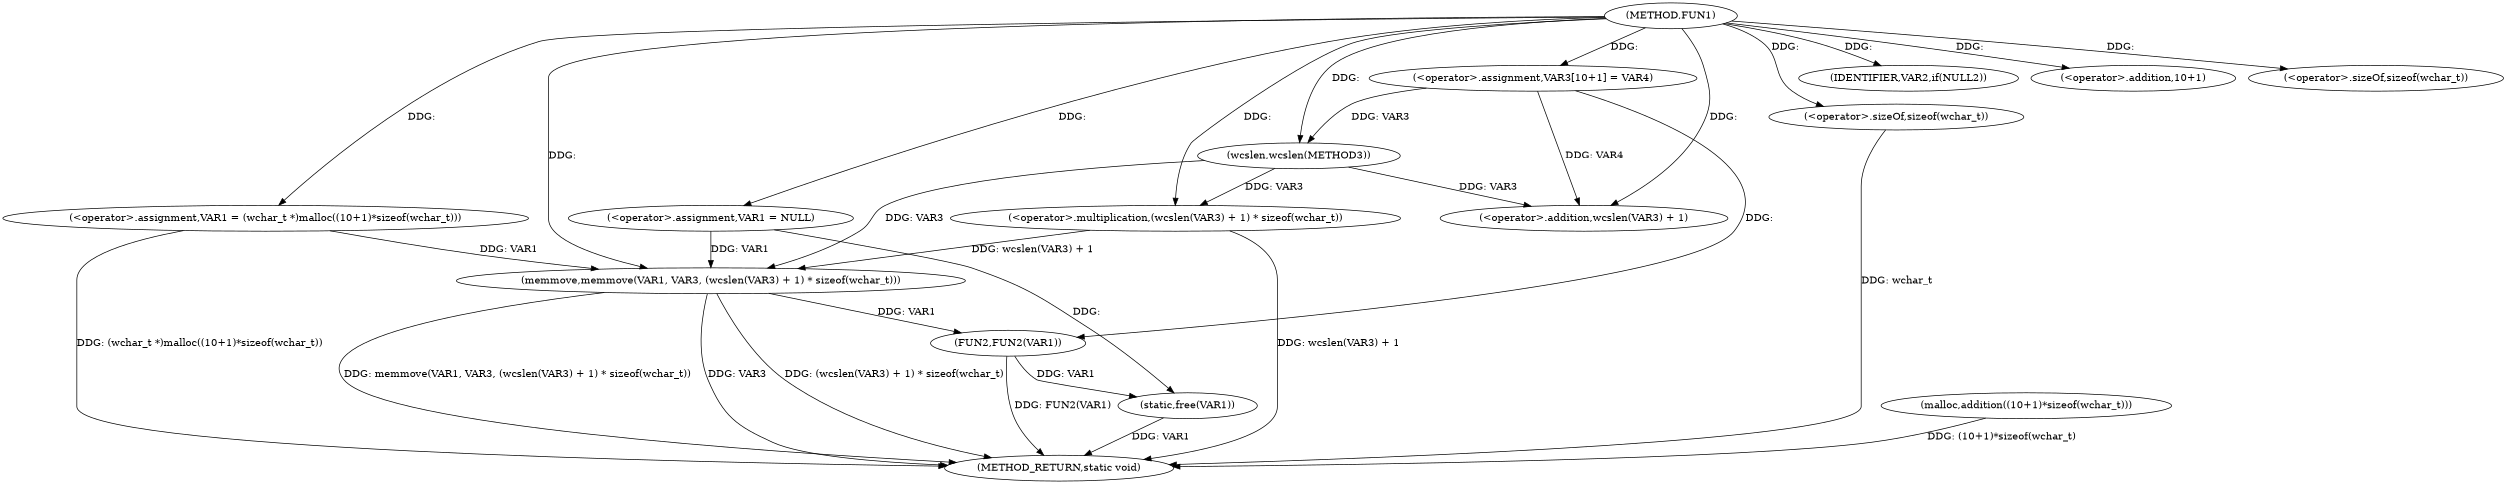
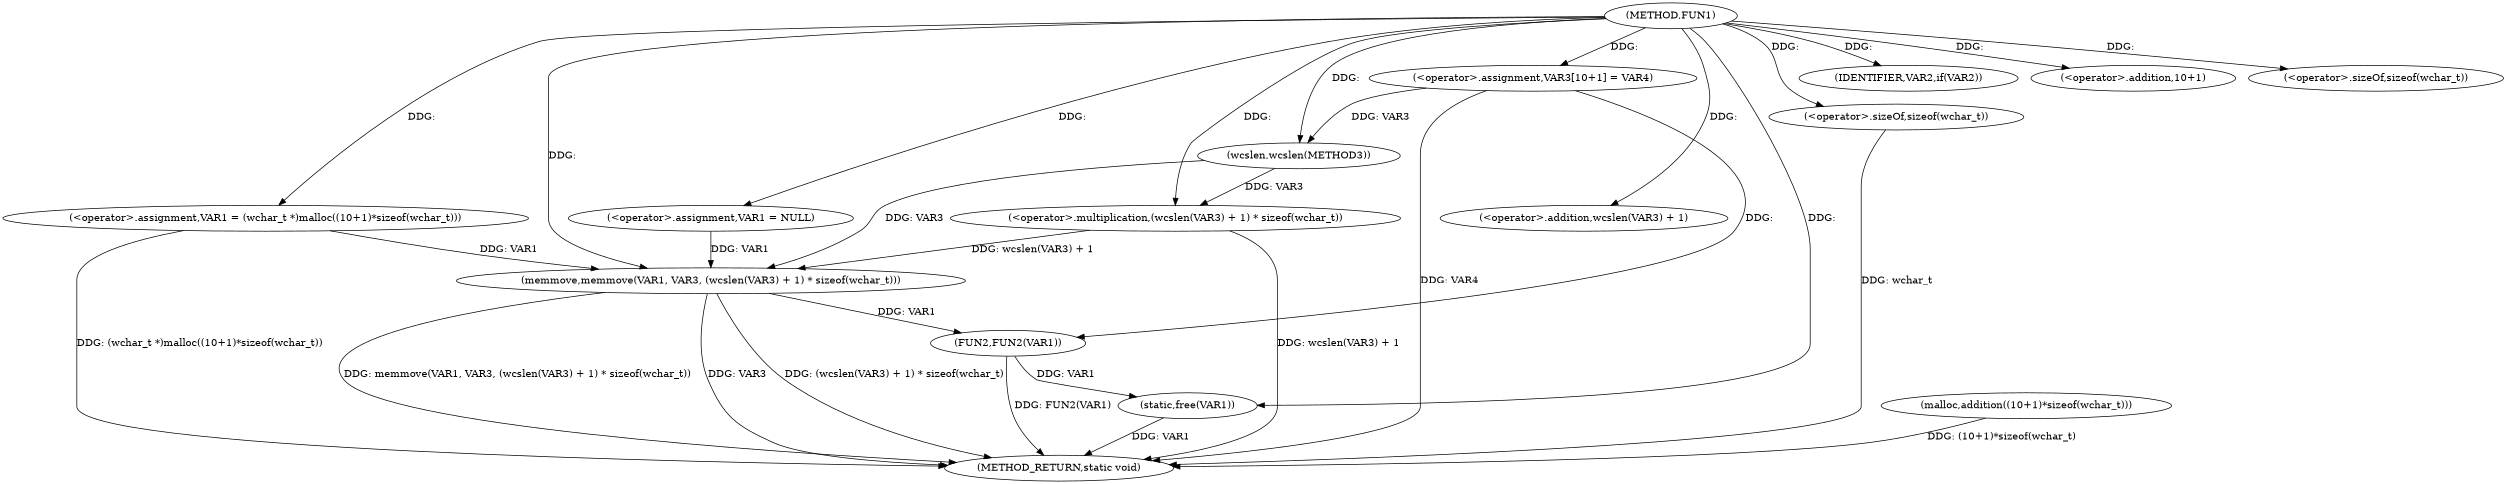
node "(IDENTIFIER,VAR2,if(NULL2))": label "(IDENTIFIER,VAR2,if(NULL2))" -> "(IDENTIFIER,VAR2,if(VAR2))"
edge "(<operator>.assignment,VAR3[10+1] = VAR4)" -> "(<operator>.addition,wcslen(VAR3) + 1)": now "(<operator>.assignment,VAR3[10+1] = VAR4)" -> "(METHOD_RETURN,static void)"
edge "(wcslen,wcslen(METHOD3))" -> "(<operator>.addition,wcslen(VAR3) + 1)": removed, label "DDG: VAR3"
edge "(<operator>.assignment,VAR1 = NULL)" -> "(static,free(VAR1))": now "(METHOD,FUN1)" -> "(static,free(VAR1))"
